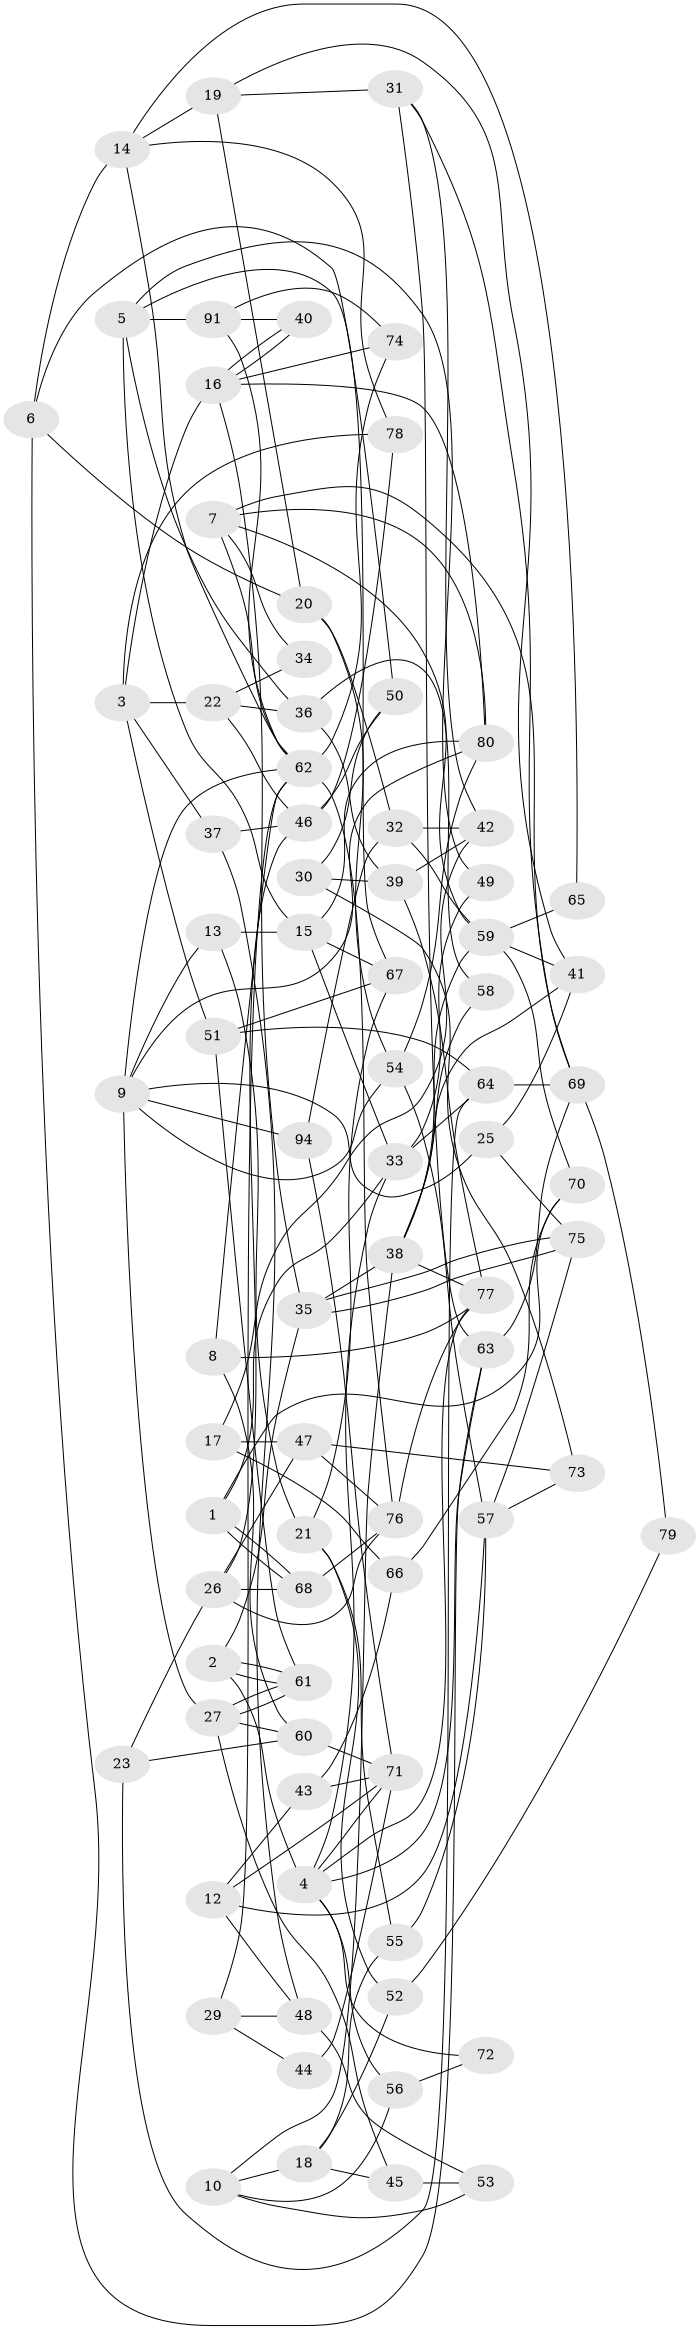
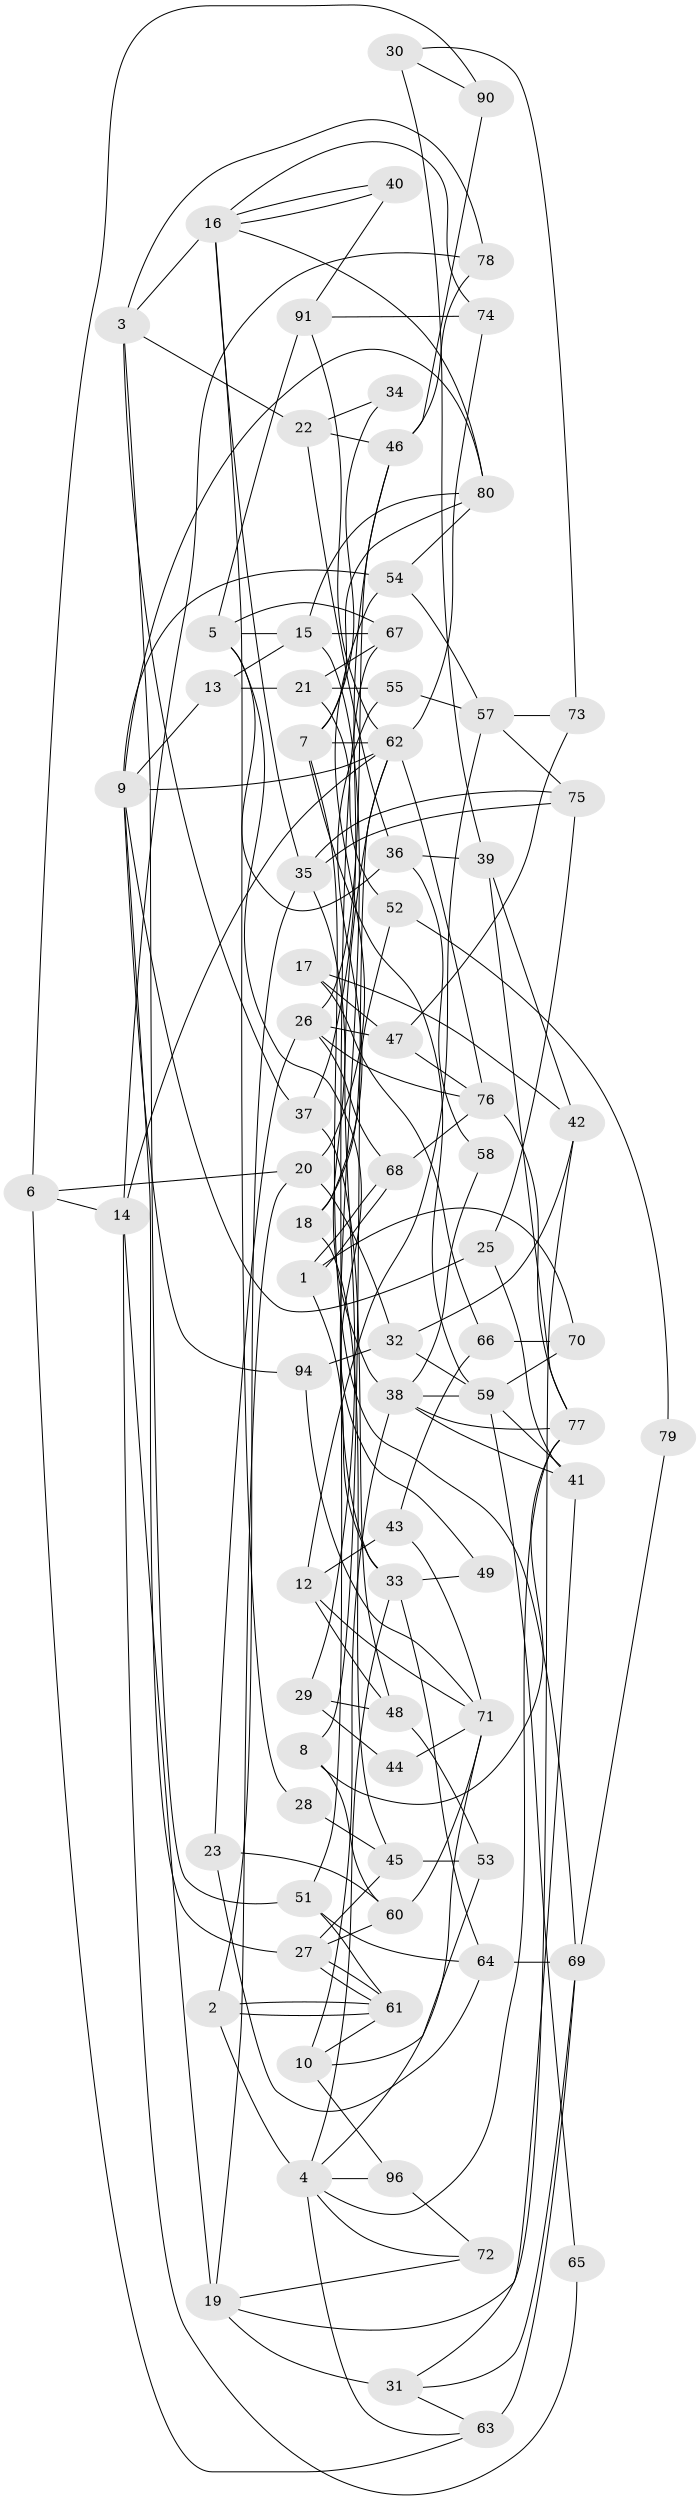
node "50": label "50" -> "90"
node "28": added
node "56": label "56" -> "96"
edge "18" -- "10": now "61" -- "10"
edge "72" -- "19": added
